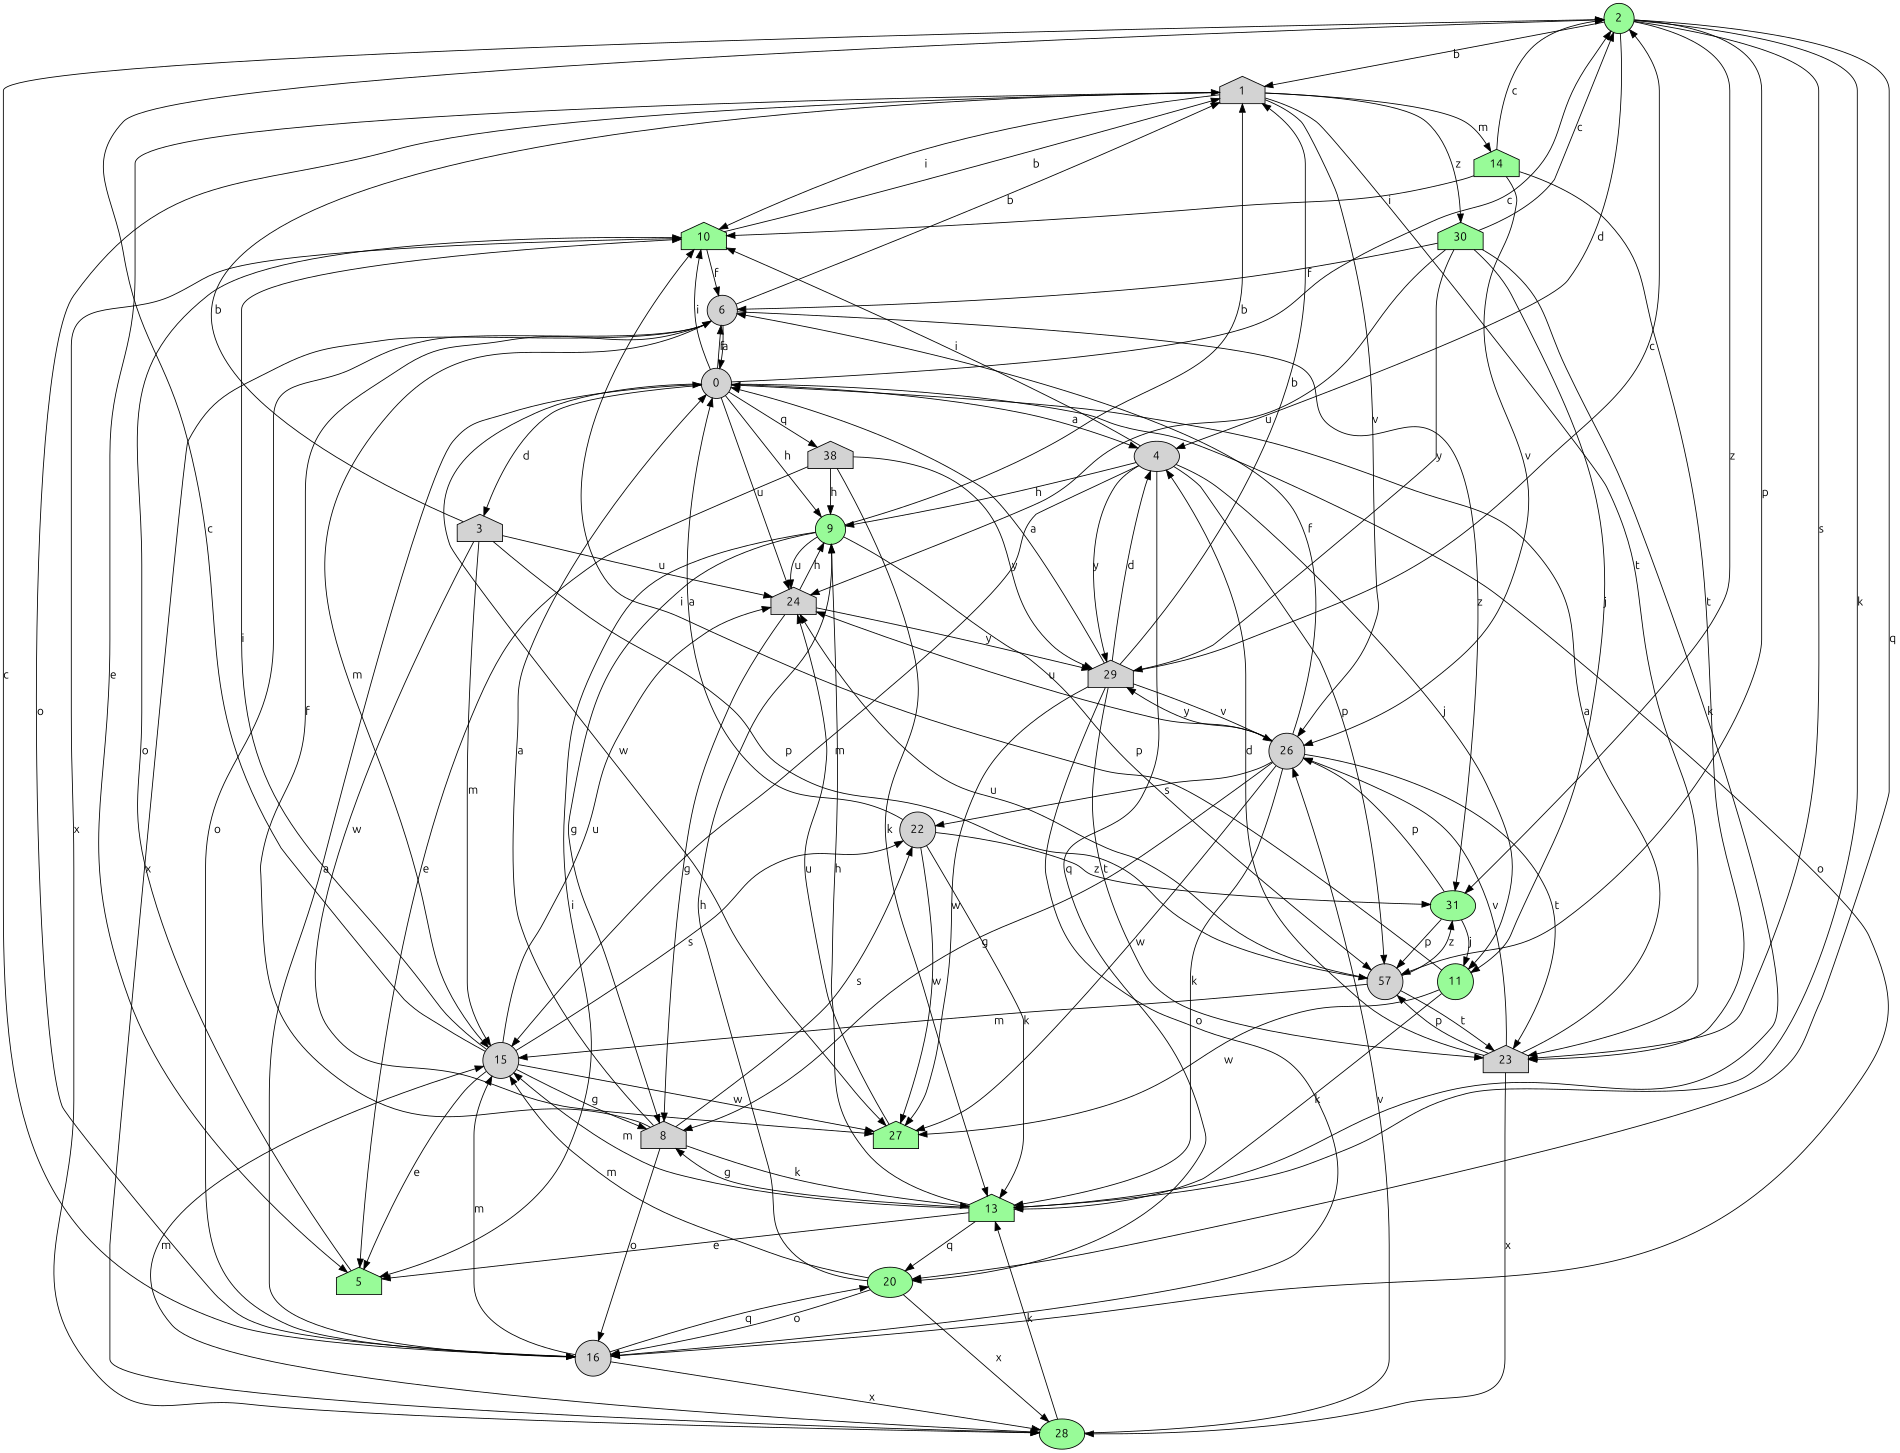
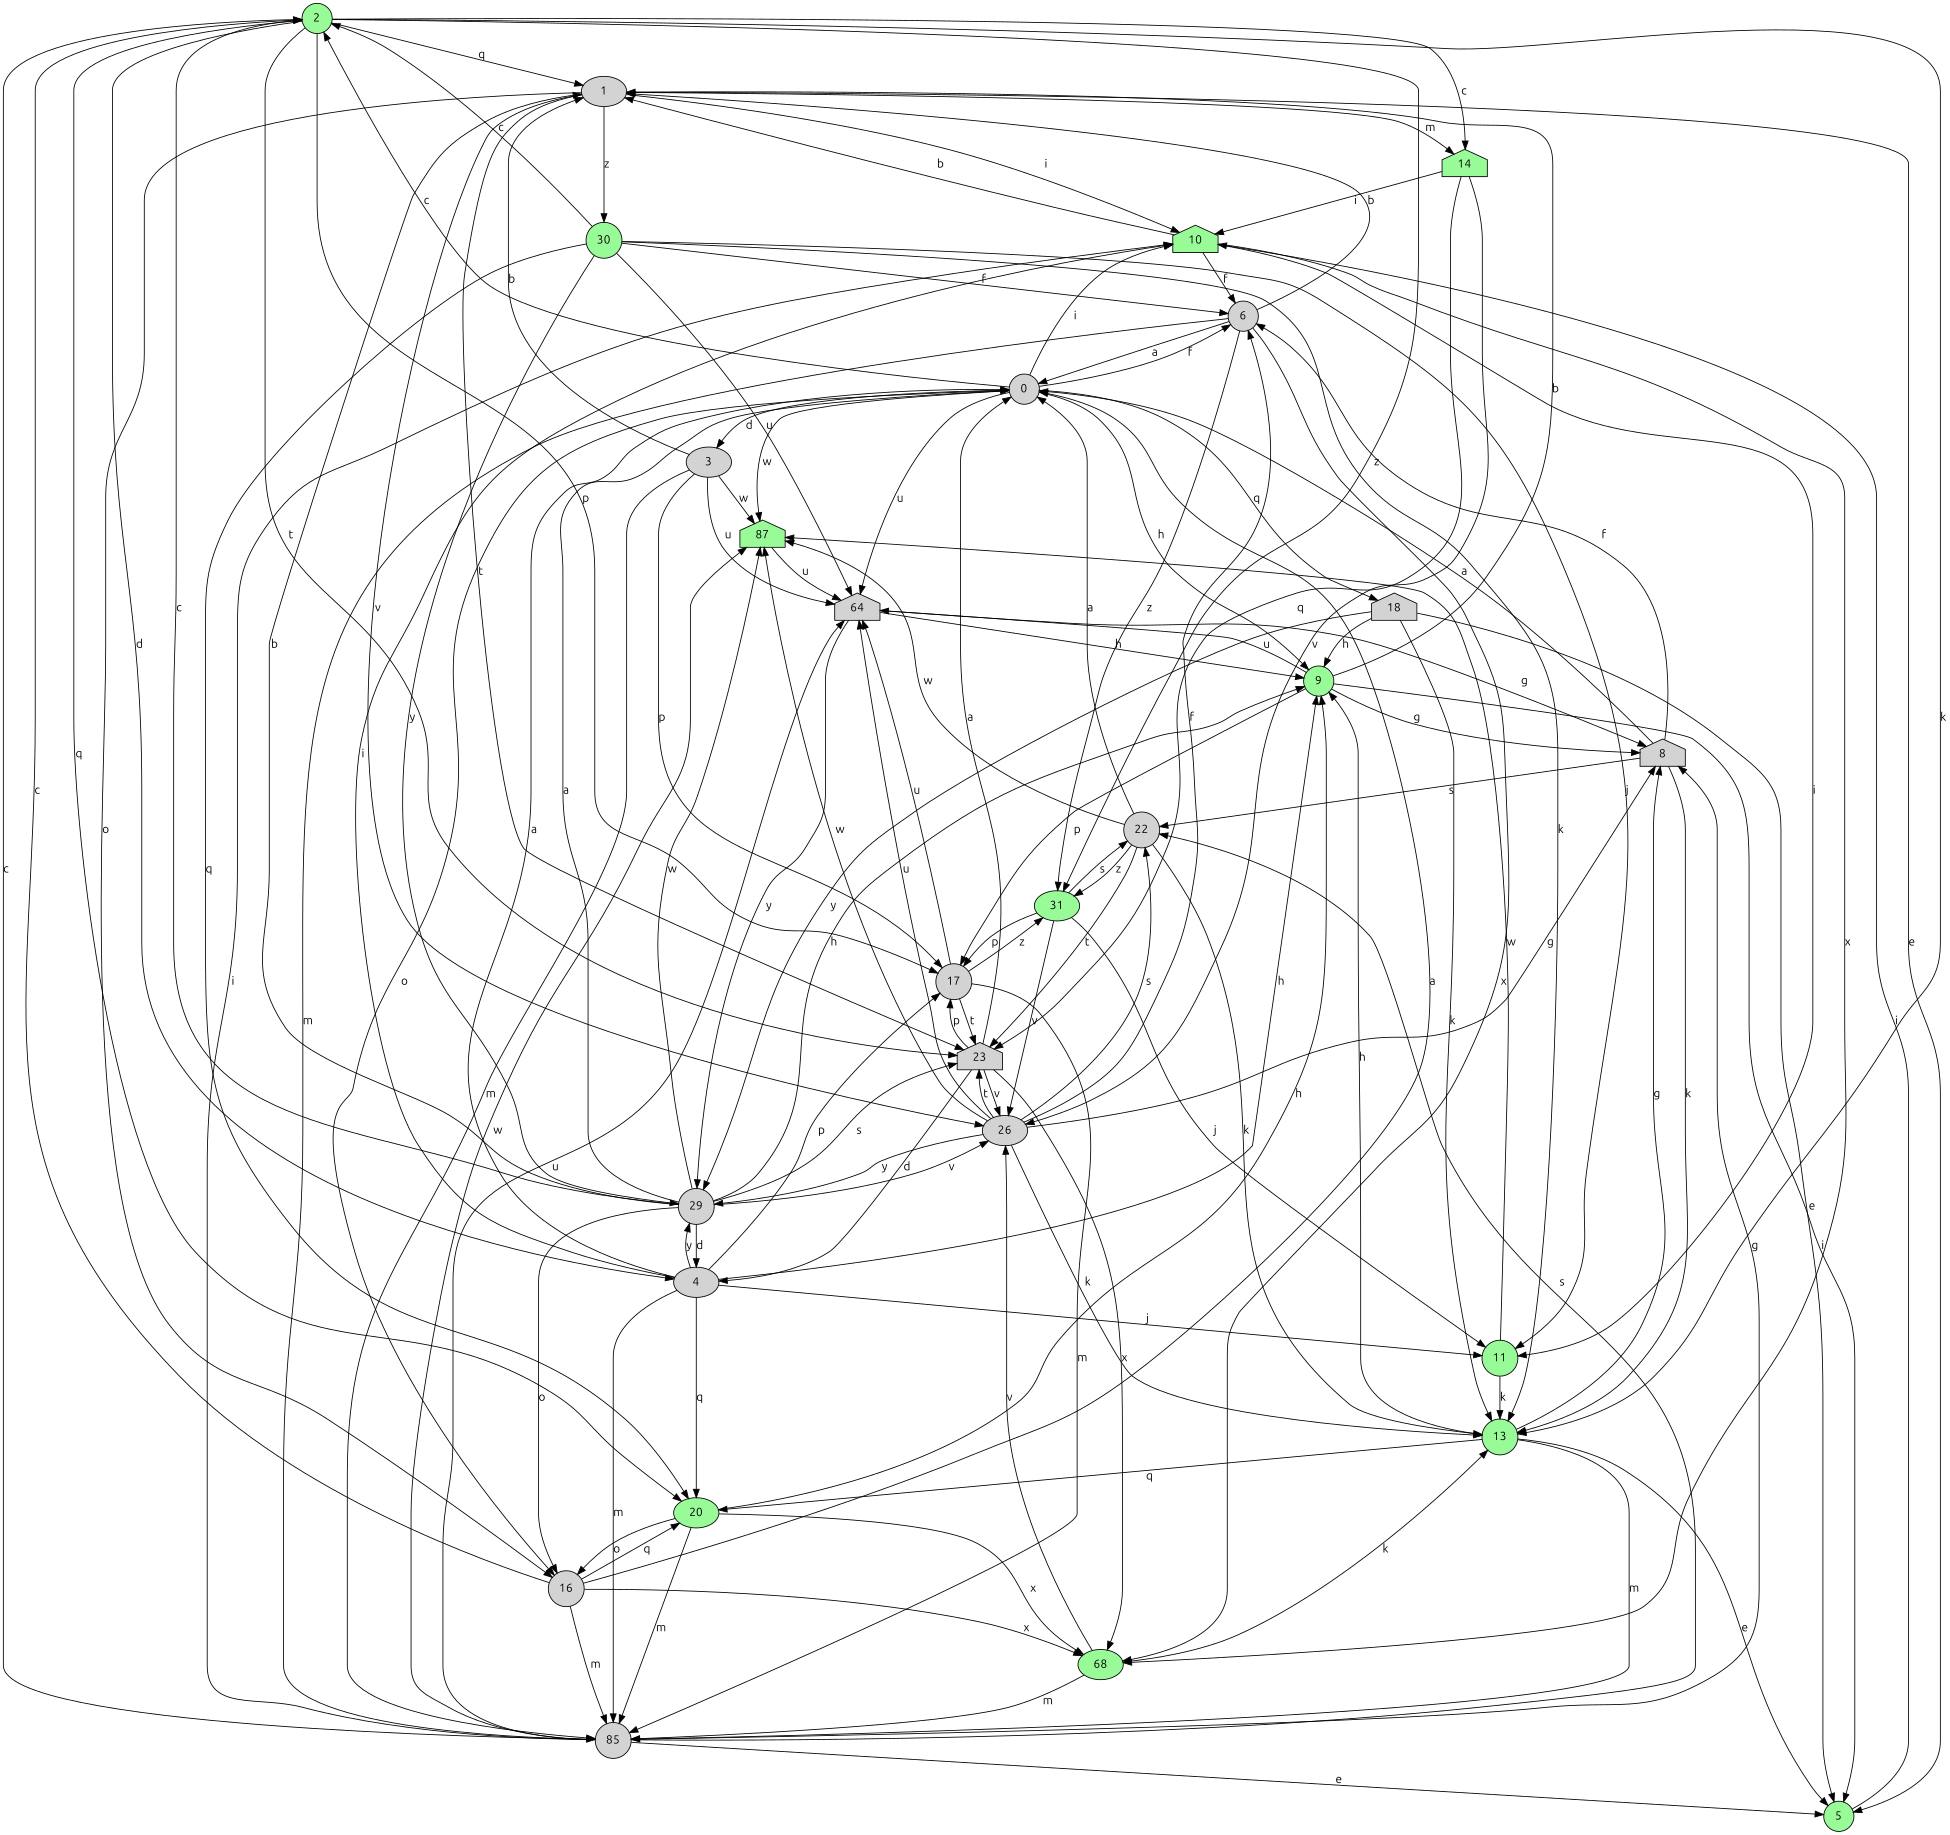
edge "2" -> "1": label "b" -> "q"
edge "14" -> "2": reversed
node "1": shape house -> ellipse
node "30": shape house -> circle
edge "0" -> "4": reversed
node "38": label "38" -> "18"
node "3": shape house -> ellipse
edge "2" -> "23": label "s" -> "t"
node "24": label "24" -> "64"
edge "14" -> "23": label "t" -> "q"
node "29": shape house -> circle
edge "11" -> "10": reversed
edge "5" -> "10": label "o" -> "i"
node "26": shape circle -> ellipse
edge "6" -> "16": removed, label "o"
edge "31" -> "26": label "p" -> "v"
edge "29" -> "9": added, label "h"
edge "31" -> "22": added, label "s"
edge "29" -> "23": label "t" -> "s"
edge "30" -> "20": added, label "q"
edge "22" -> "23": added, label "t"
node "57": label "57" -> "17"
node "15": label "15" -> "85"
node "27": label "27" -> "87"
node "13": shape house -> circle
edge "8" -> "16": removed, label "o"
node "5": shape house -> circle
node "28": label "28" -> "68"
